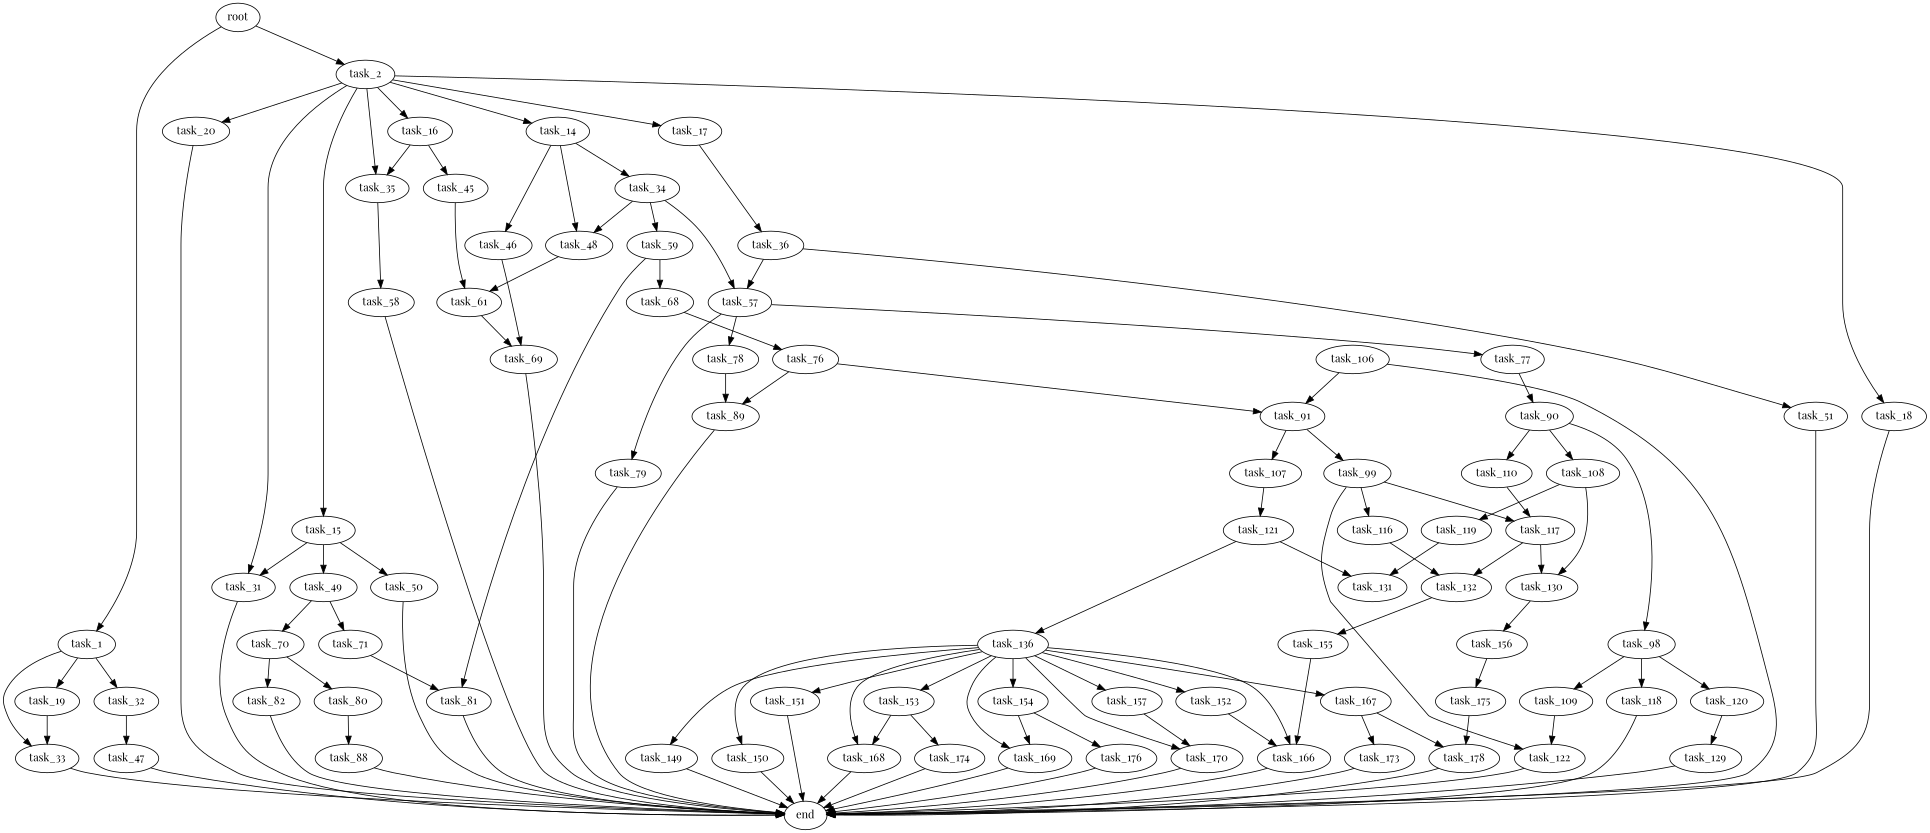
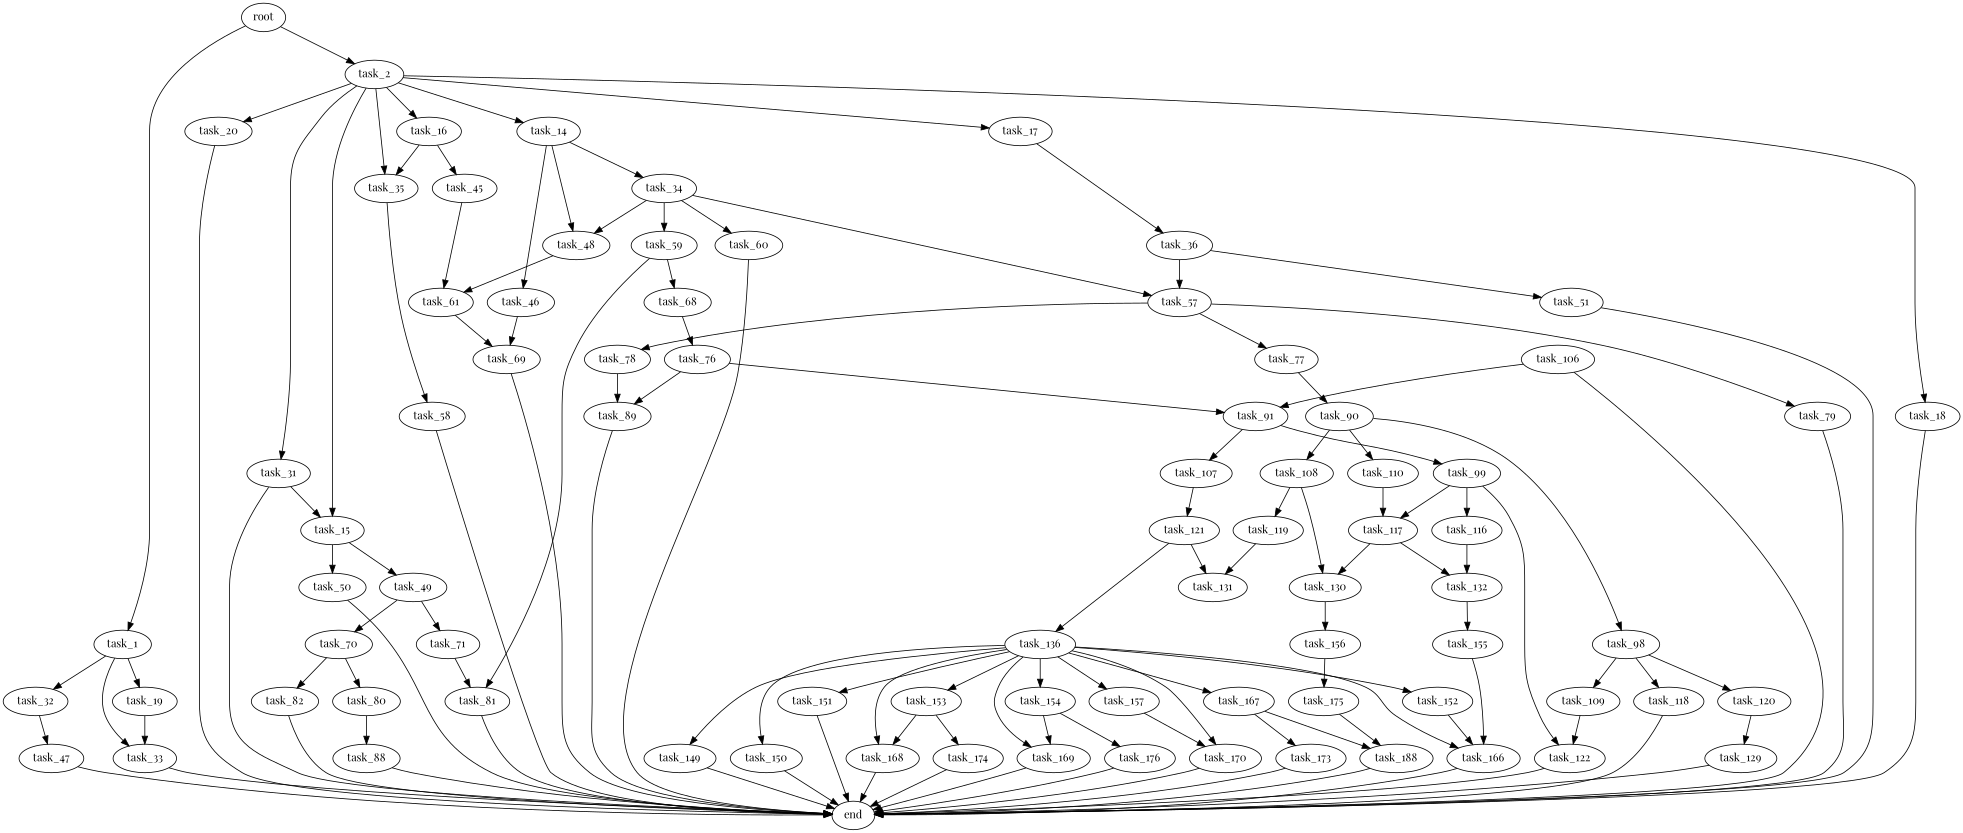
node "task_60": added
edge "task_15" -> "task_31": reversed
node "task_178": label "task_178" -> "task_188"
